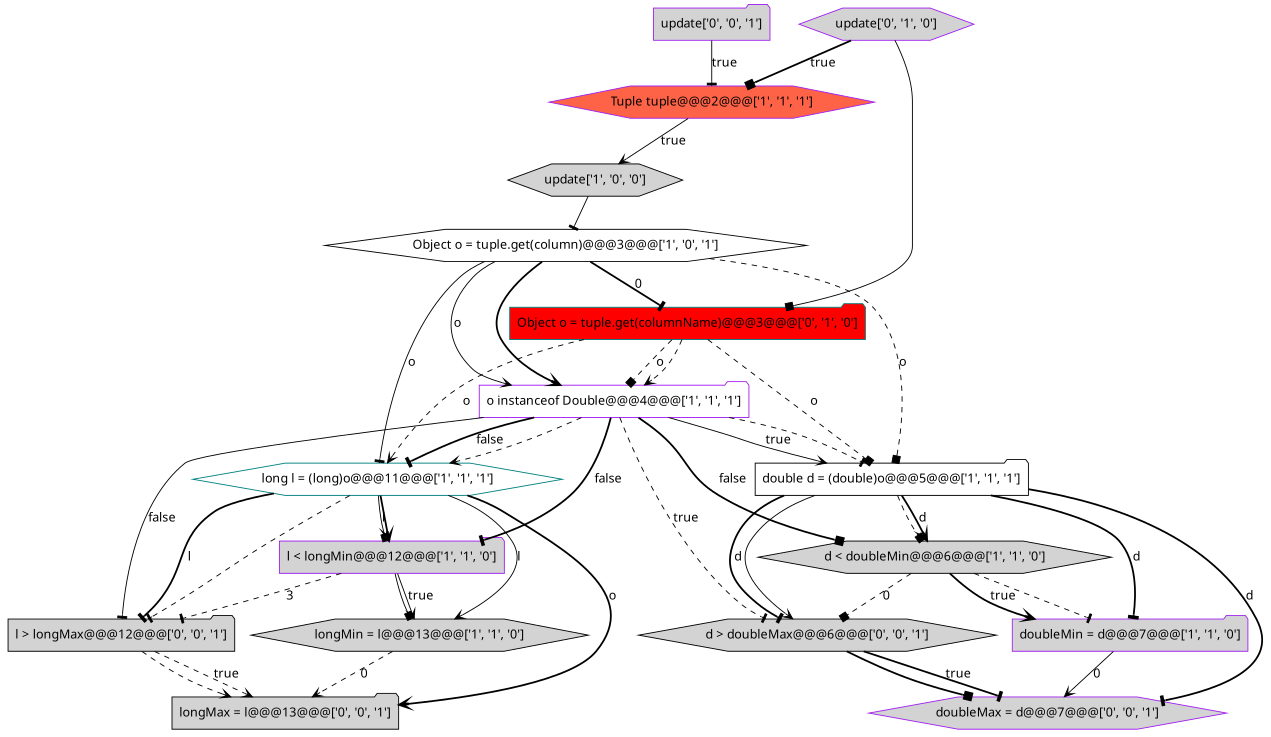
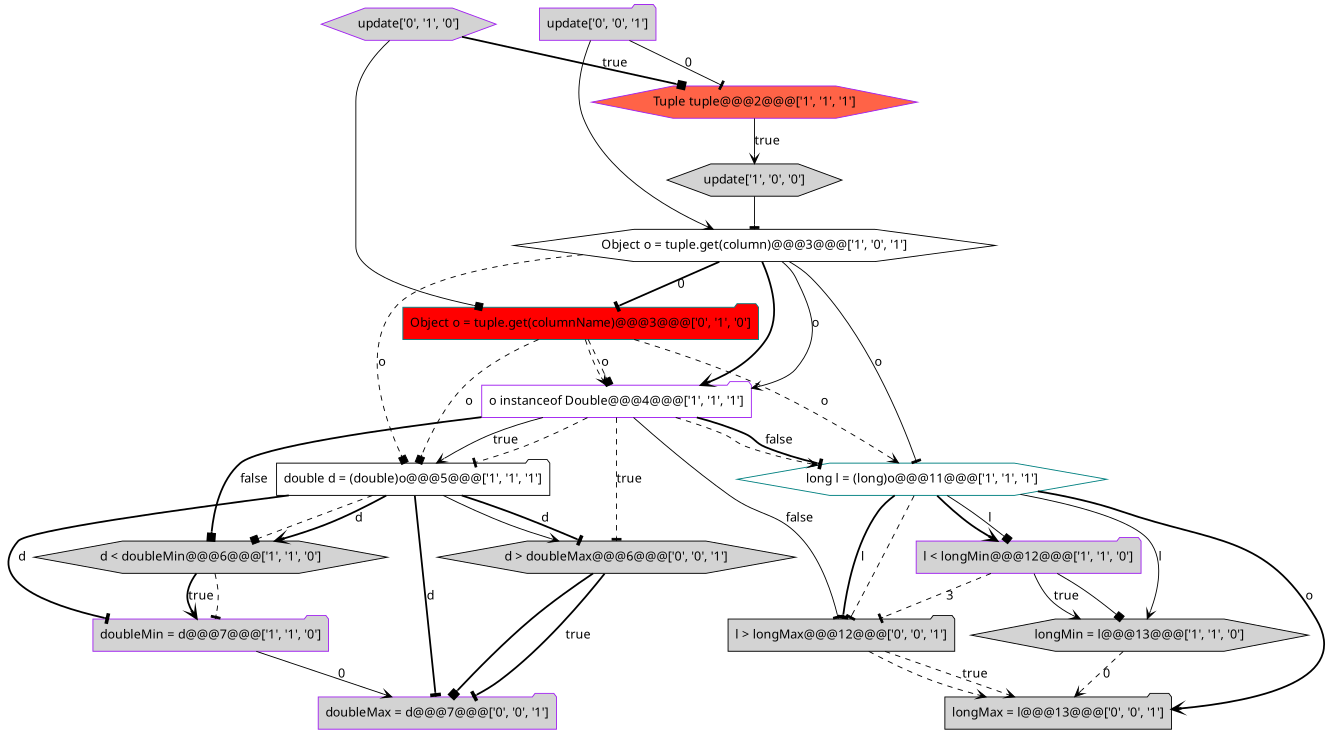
edge "update['0', '0', '1']" -> "Tuple tuple@@@2@@@['1', '1', '1']": label "true" -> "0"
edge "update['0', '0', '1']" -> "Object o = tuple.get(column)@@@3@@@['1', '0', '1']": added
edge "o instanceof Double@@@4@@@['1', '1', '1']" -> "l < longMin@@@12@@@['1', '1', '0']": removed, label "false"
edge "d < doubleMin@@@6@@@['1', '1', '0']" -> "d > doubleMax@@@6@@@['0', '0', '1']": removed, label "0"
node "doubleMax = d@@@7@@@['0', '0', '1']": shape hexagon -> folder
